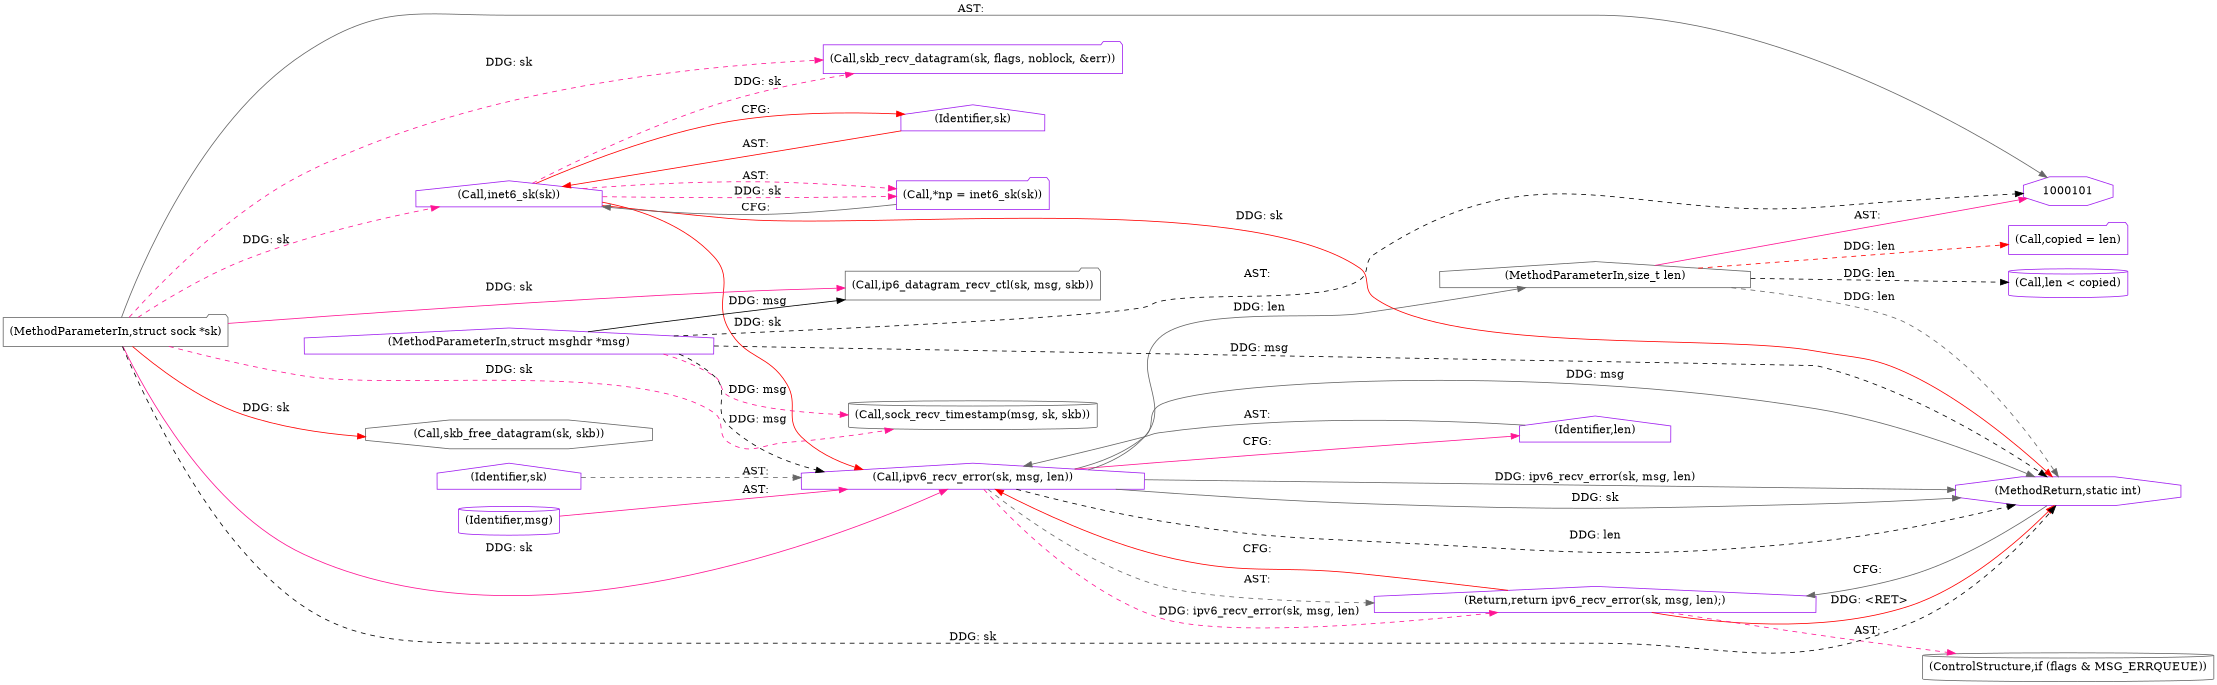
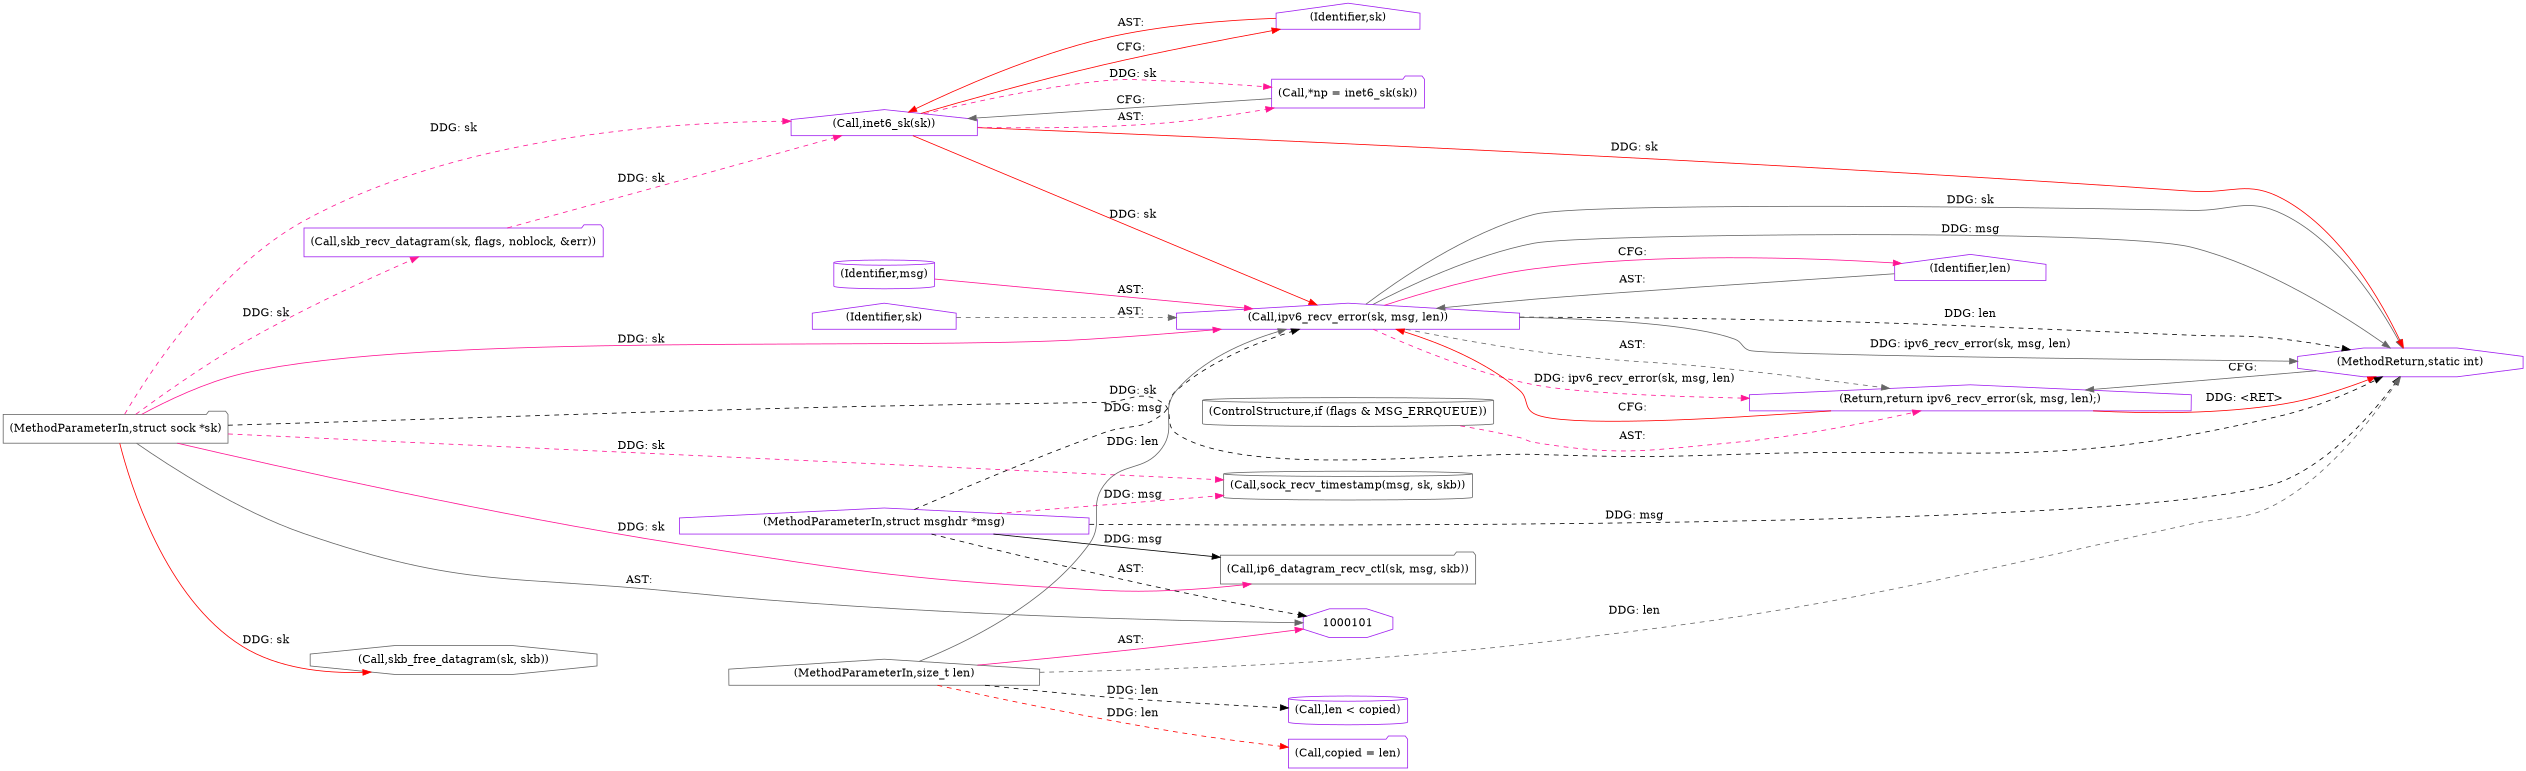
edge "(Call,inet6_sk(sk))" -> "(Call,skb_recv_datagram(sk, flags, noblock, &err))": reversed
edge "(Call,ipv6_recv_error(sk, msg, len))" -> "(MethodParameterIn,size_t len)": reversed
edge "(Return,return ipv6_recv_error(sk, msg, len);)" -> "(ControlStructure,if (flags & MSG_ERRQUEUE))": reversed
